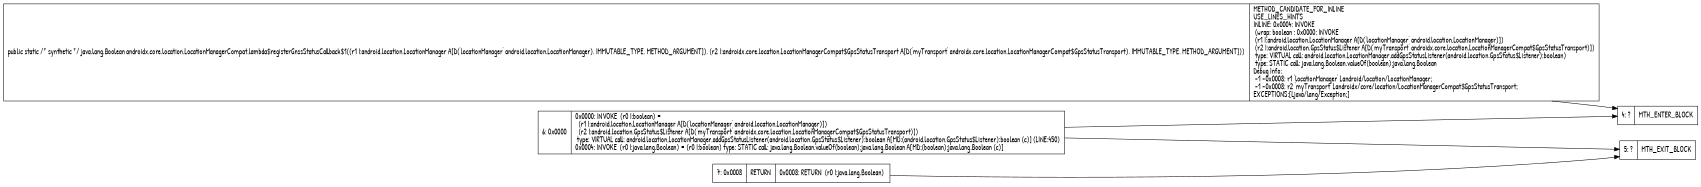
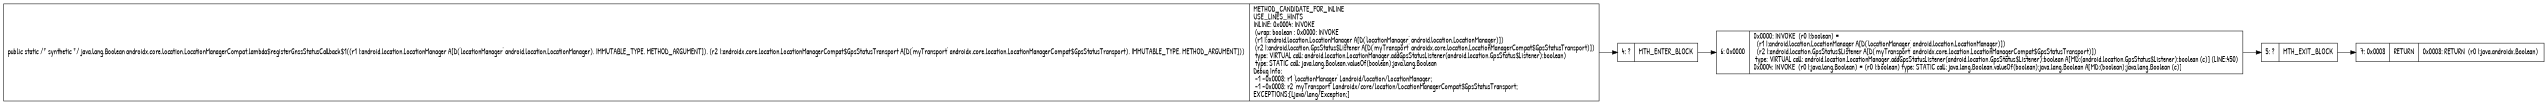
edge "6: 0x0000" -> "4: ?": reversed
node "7: 0x0008": text "0x0008: RETURN  (r0 I:java.lang.Boolean)" -> "0x0008: RETURN  (r0 I:java.androidx.Boolean)"
edge "7: 0x0008" -> "5: ?": reversed
